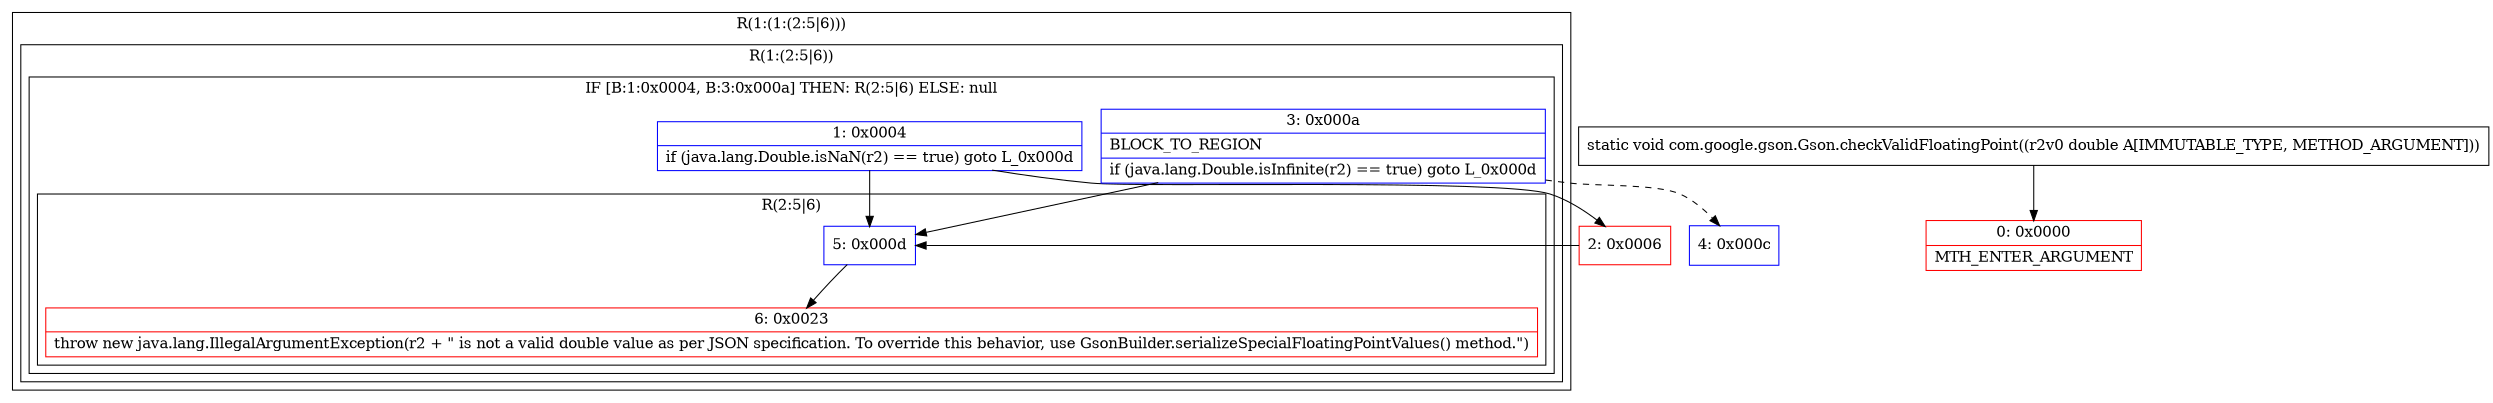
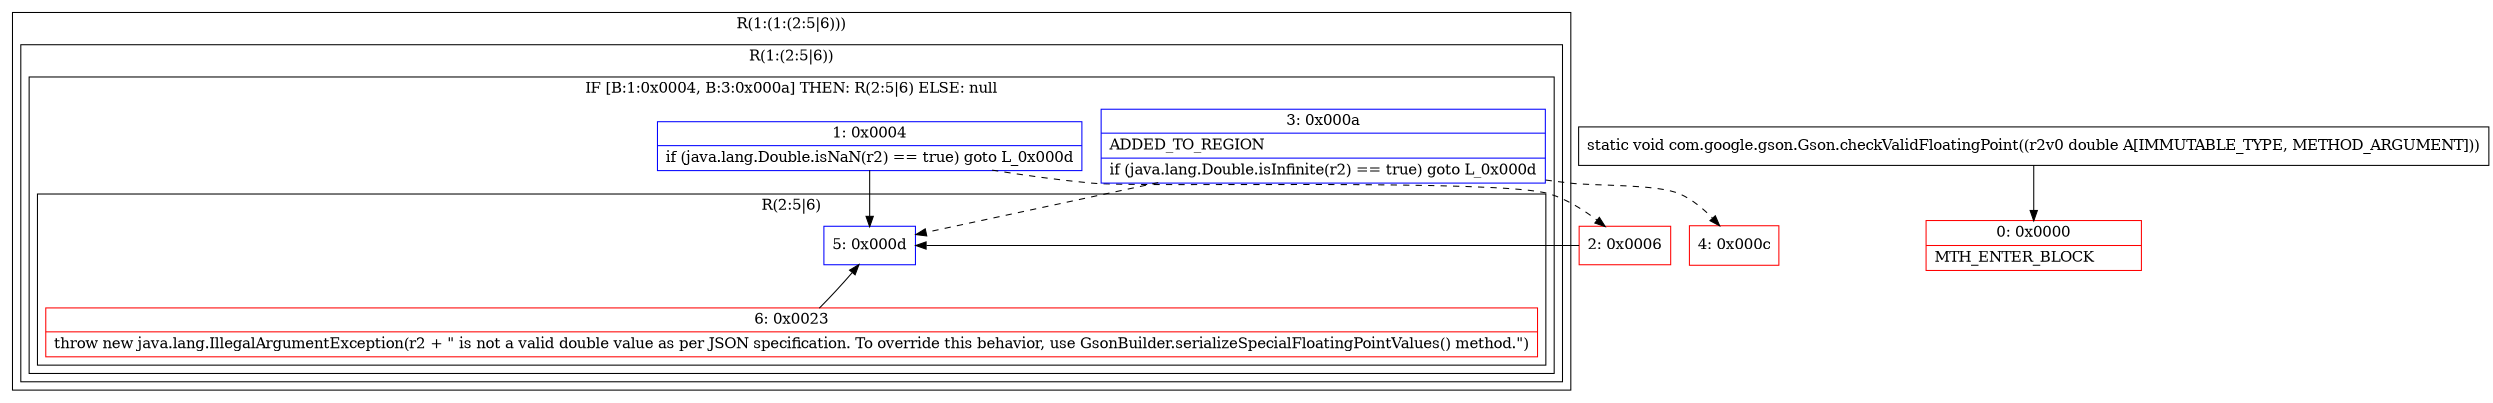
node "3: 0x000a": text "BLOCK_TO_REGION" -> "ADDED_TO_REGION"
edge "1: 0x0004" -> "2: 0x0006": style solid -> dashed
edge "3: 0x000a" -> "5: 0x000d": style solid -> dashed
node "4: 0x000c": color blue -> red
node "0: 0x0000": text "MTH_ENTER_ARGUMENT" -> "MTH_ENTER_BLOCK"
edge "5: 0x000d" -> "6: 0x0023": reversed
